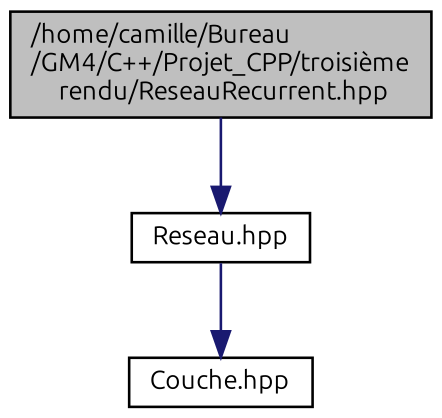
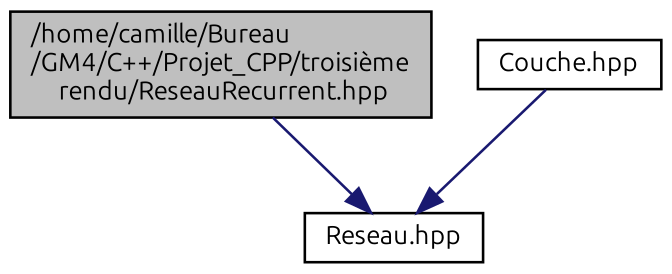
edge "Reseau.hpp" -> "Couche.hpp": reversed
